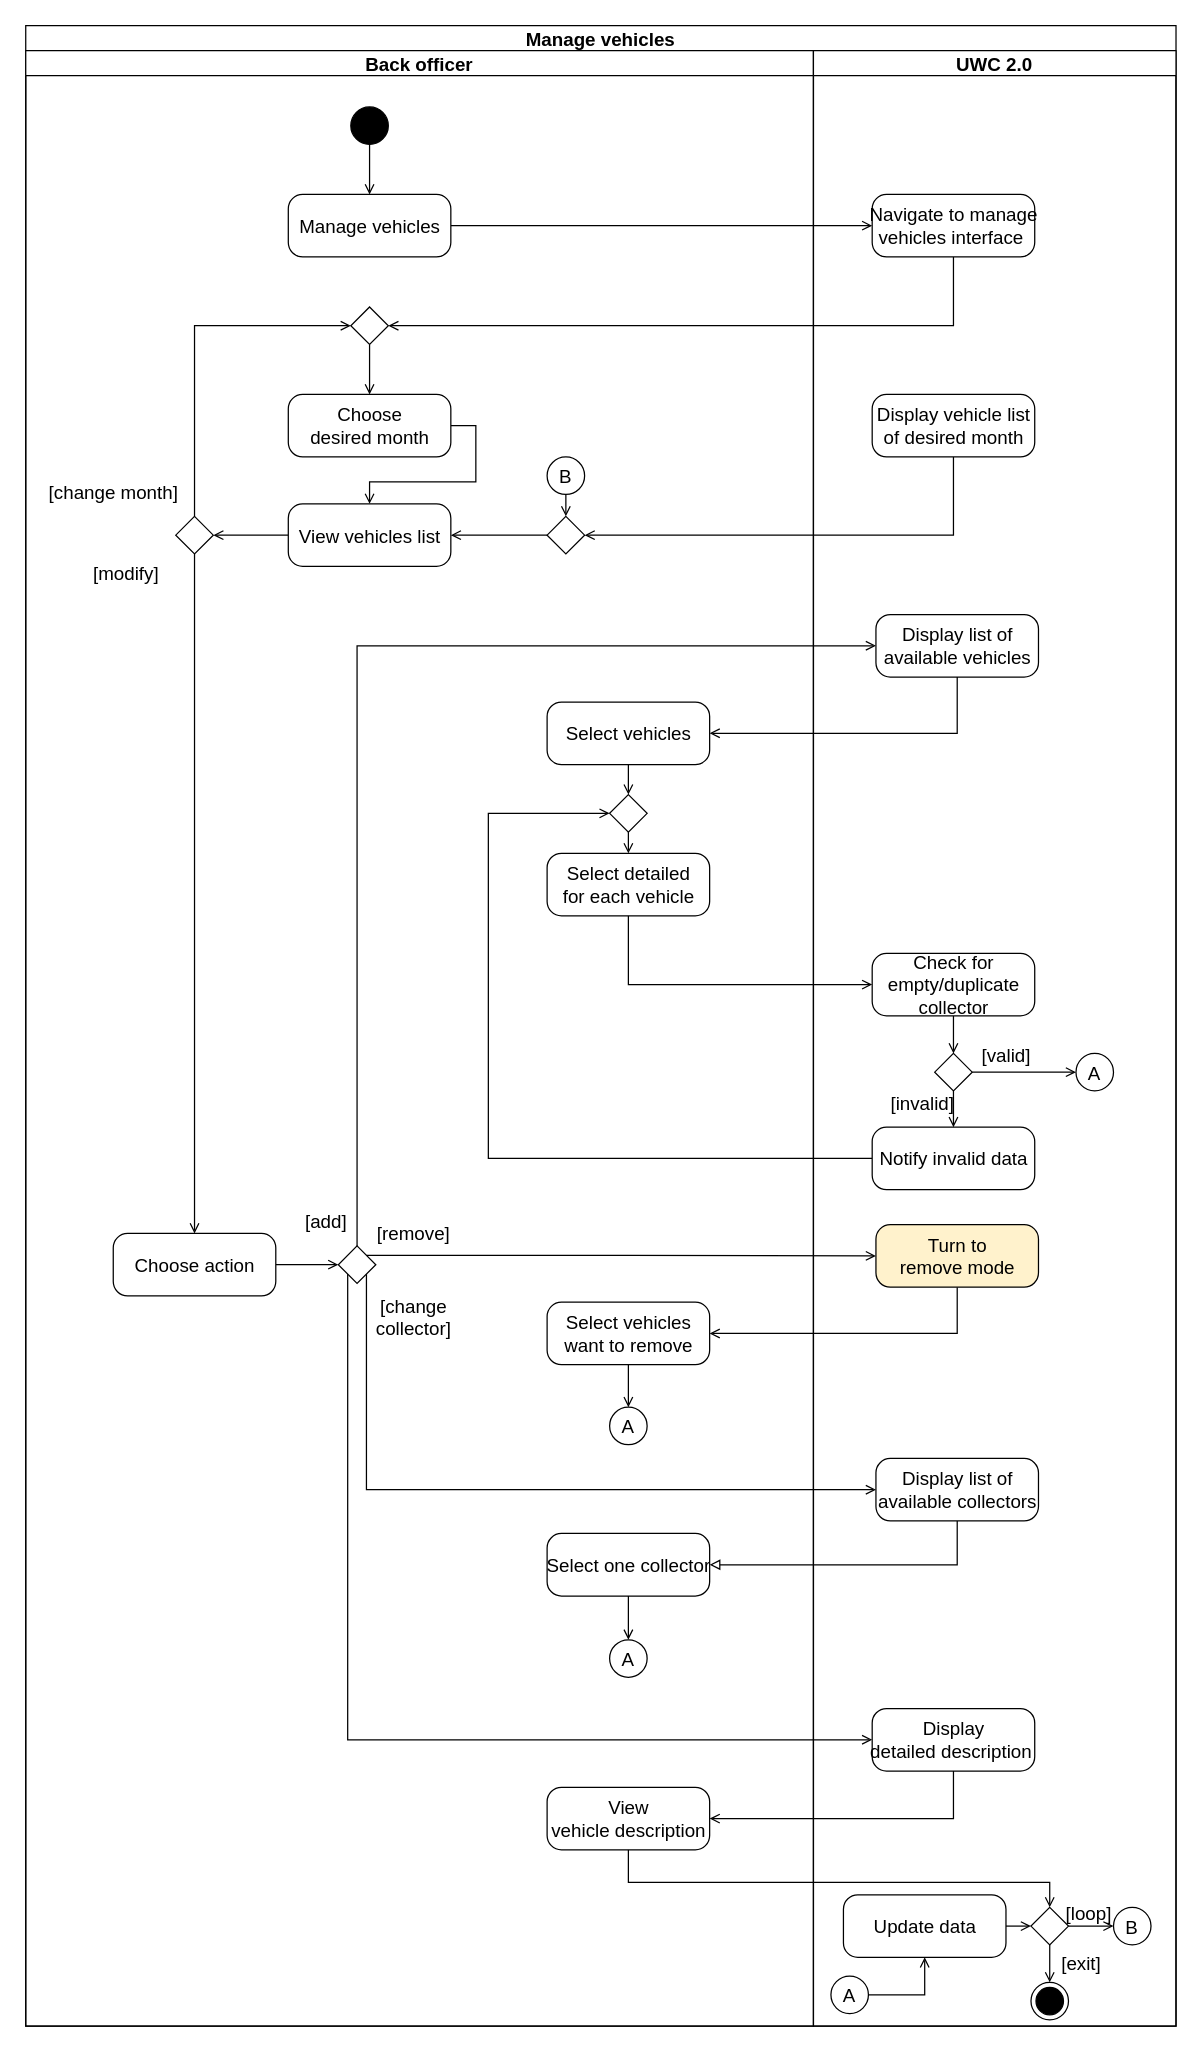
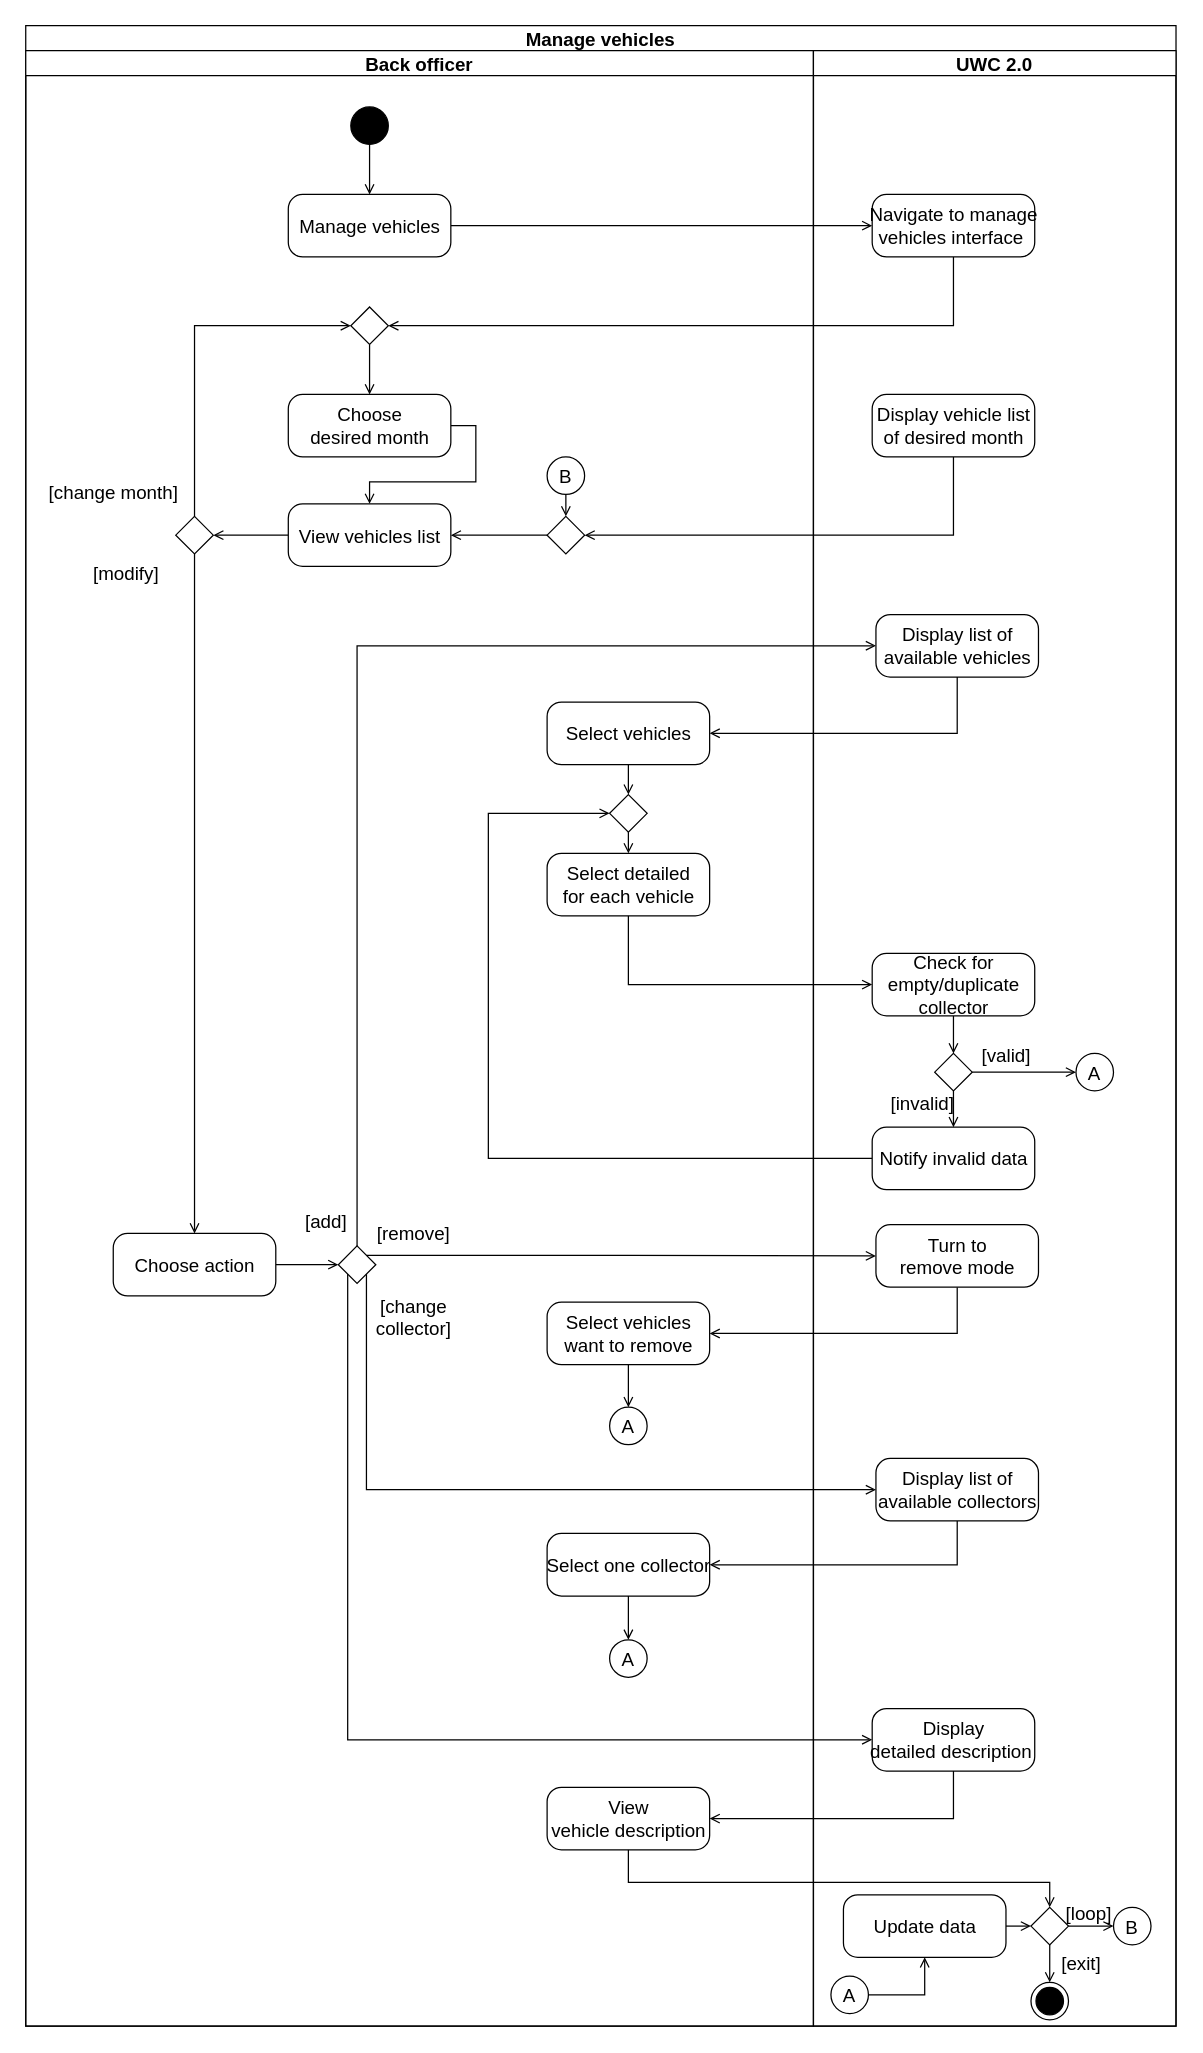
node "Turn to remove mode": fillcolor #fff2cc -> #ffffff
edge "Display list of available collectors" -> "Select one collector": arrowhead block -> open
